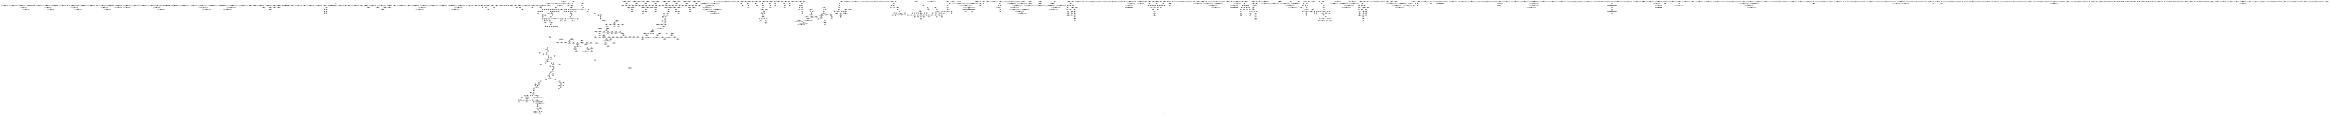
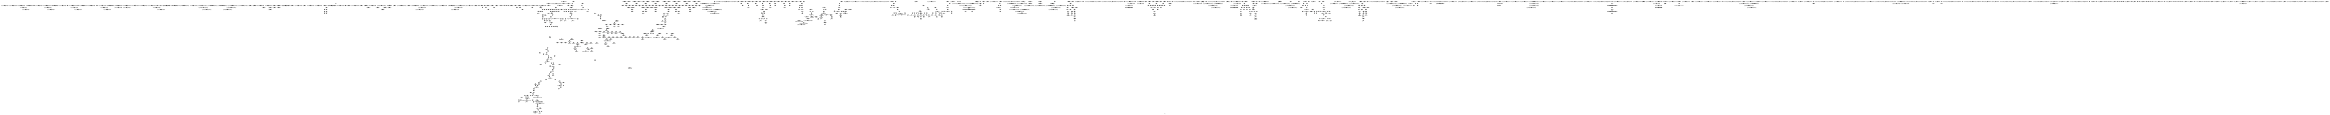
node "NodeID: 582": removed
